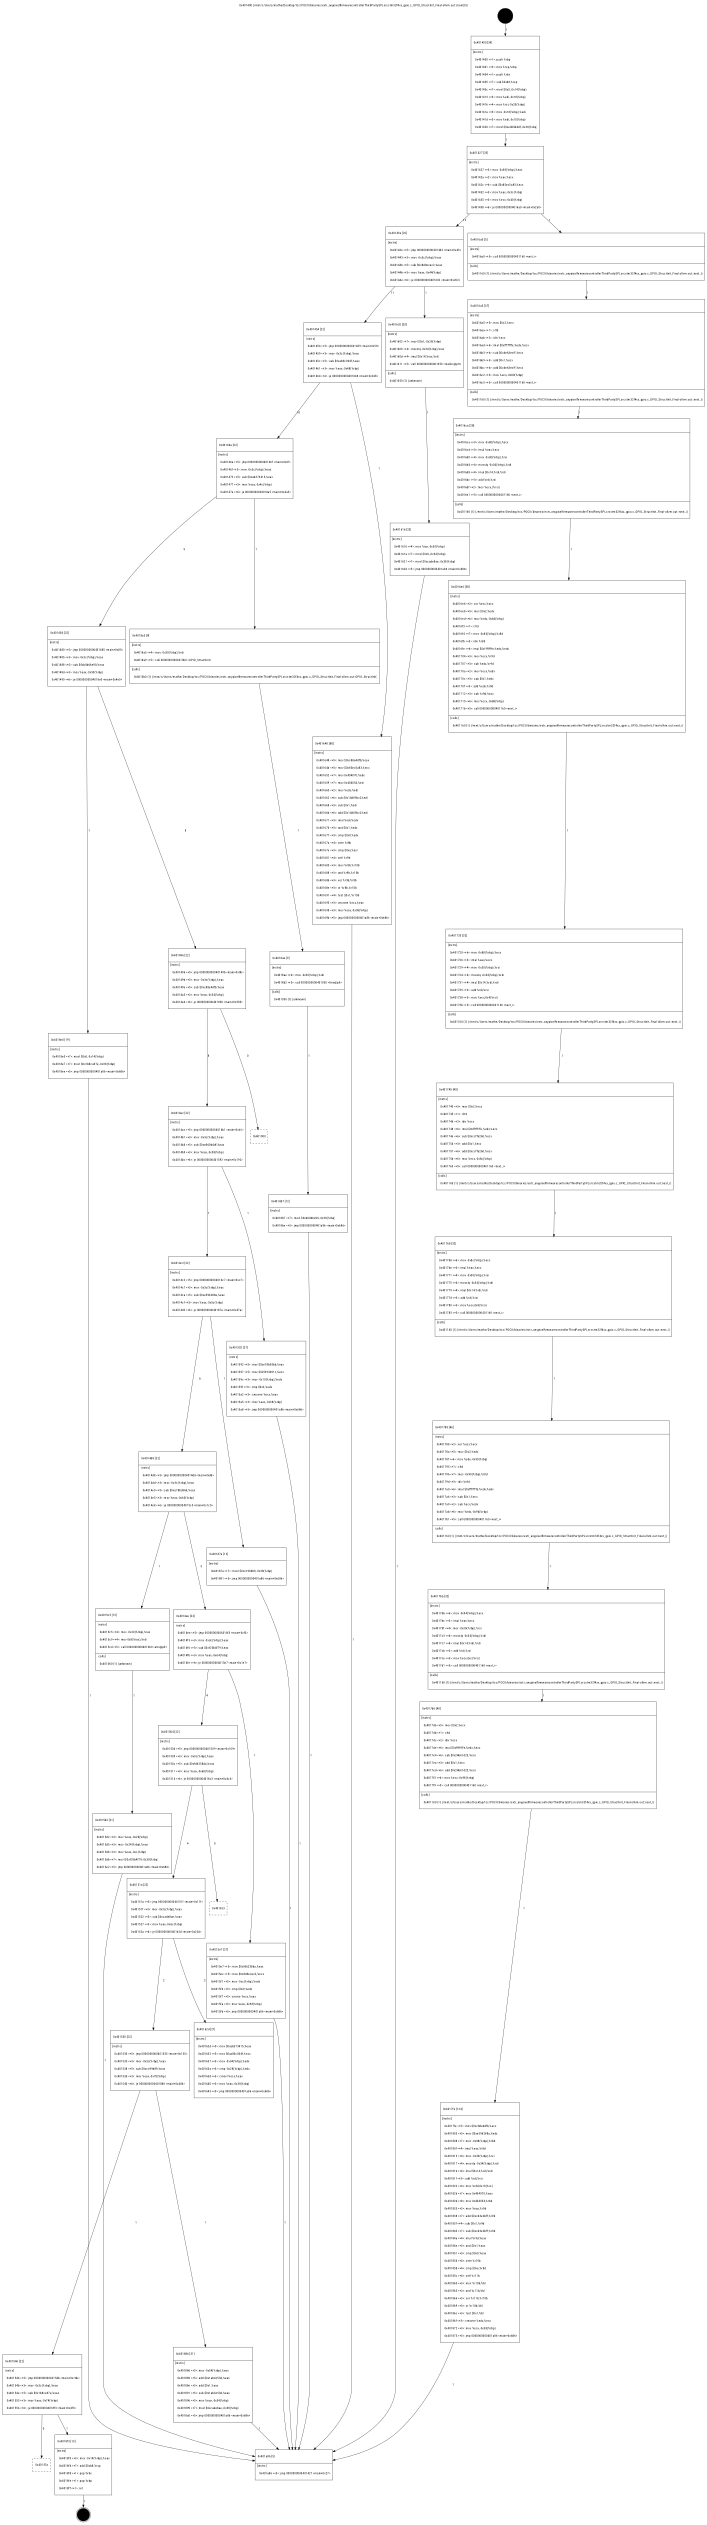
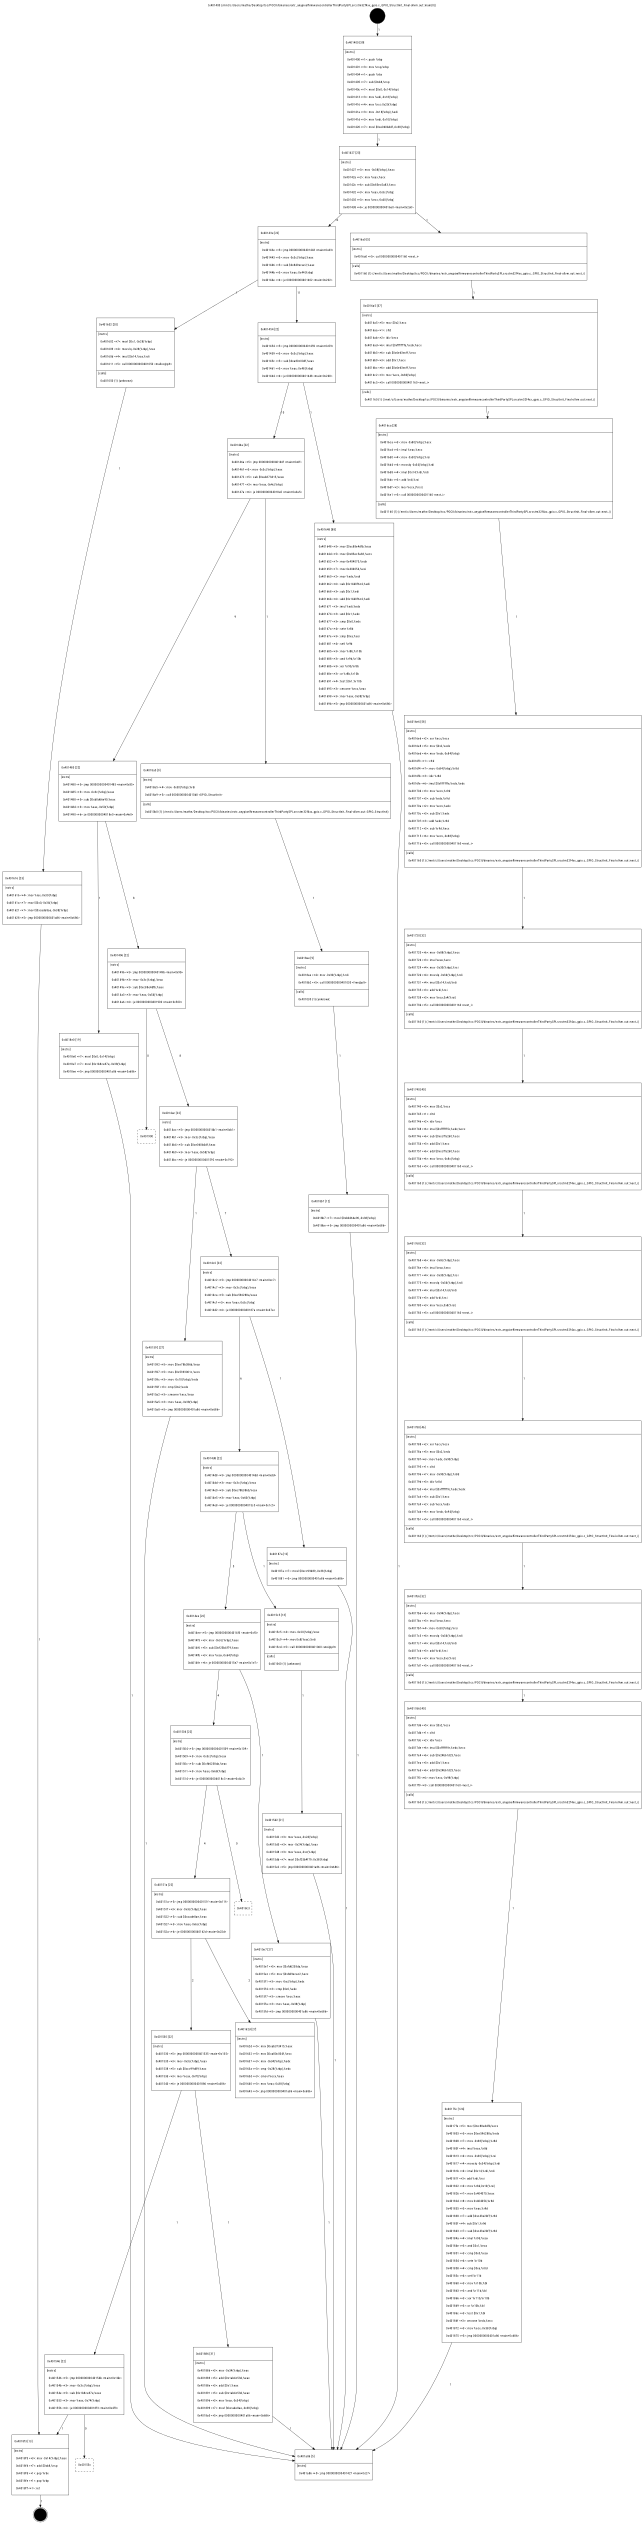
edge "0x401616 [23]" -> "0x401a86 [5]": now "0x401616 [23]" -> "0x4018f3 [13]"
